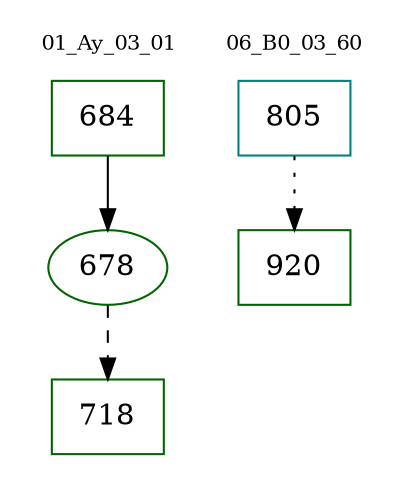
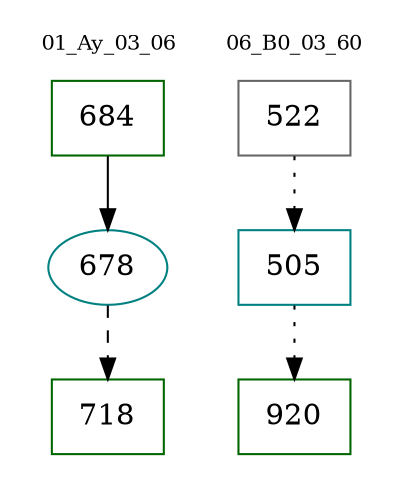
cluster "01_Ay_03_01": label "01_Ay_03_01" -> "01_Ay_03_06"
node "522": added
node "805": label "805" -> "505"
node "678": color darkgreen -> teal
